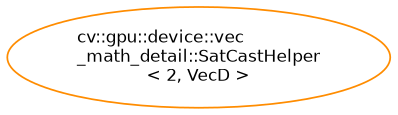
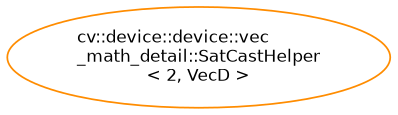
node "cv::gpu::device::vec _math_detail::SatCastHelper < 2, VecD >": label "cv::gpu::device::vec _math_detail::SatCastHelper < 2, VecD >" -> "cv::device::device::vec _math_detail::SatCastHelper < 2, VecD >"
